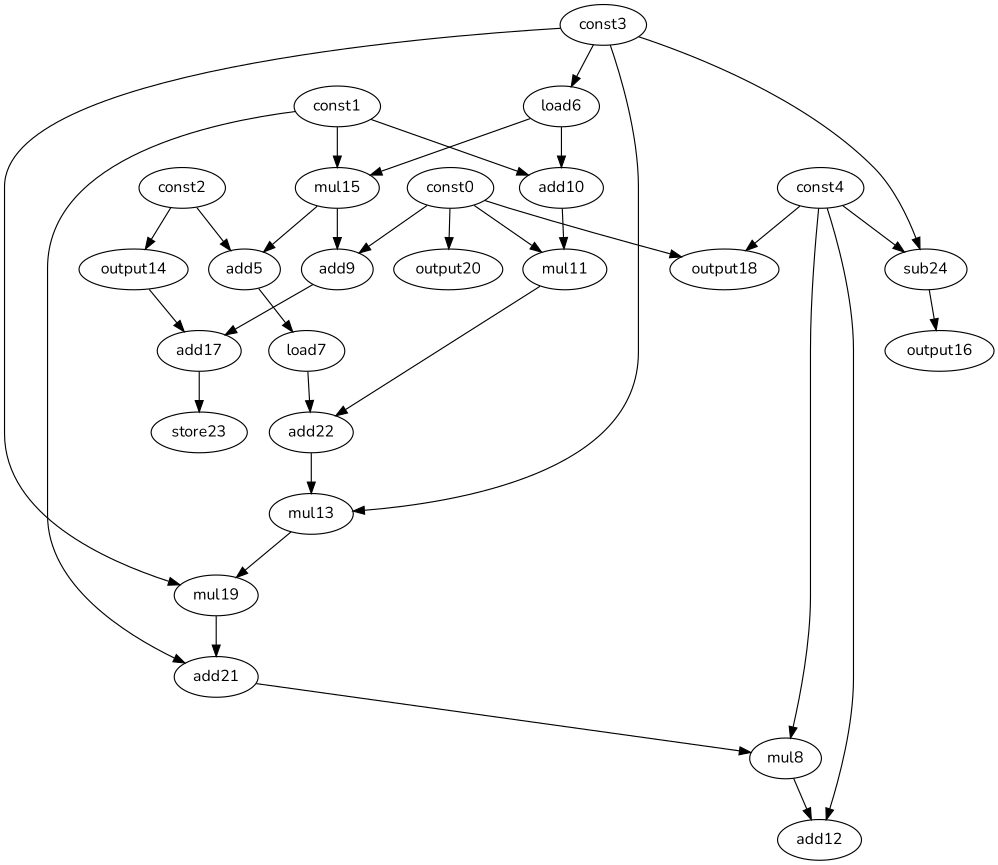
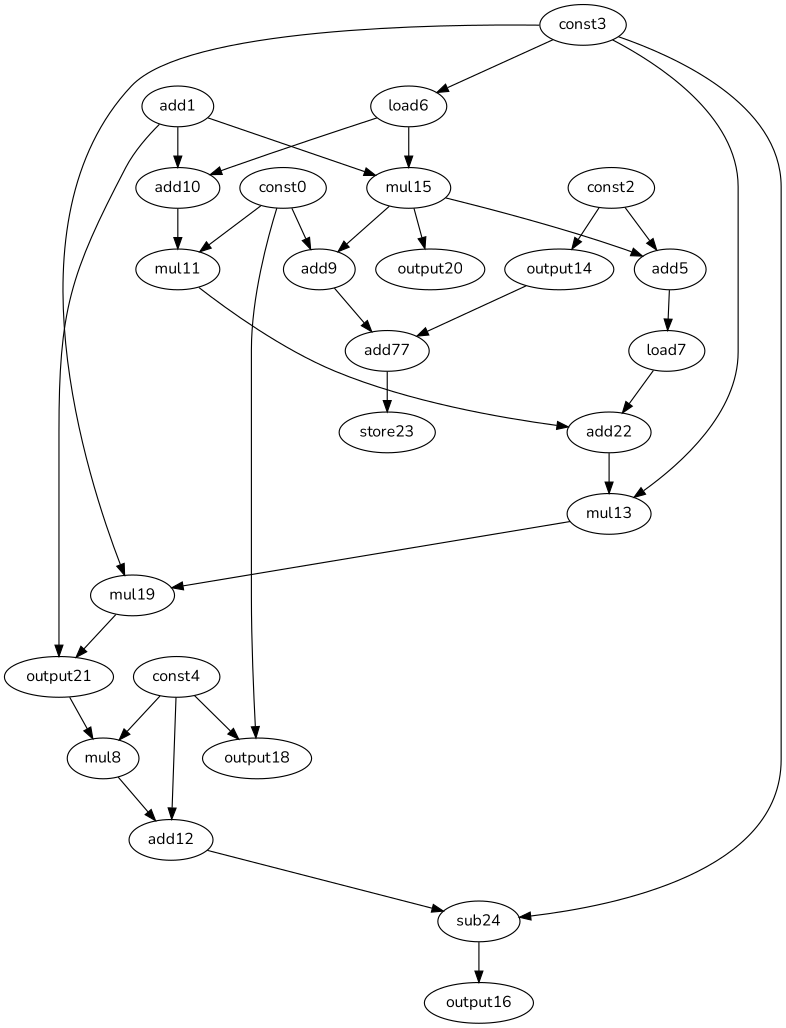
node "const1": label "const1" -> "add1"
edge "const0" -> "output20": now "mul15" -> "output20"
edge "const4" -> "sub24": now "add12" -> "sub24"
node "add17": label "add17" -> "add77"
node "add21": label "add21" -> "output21"
